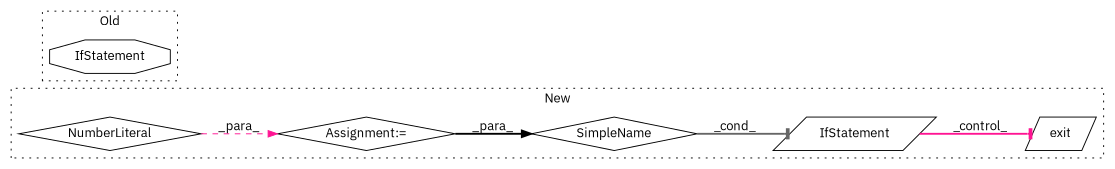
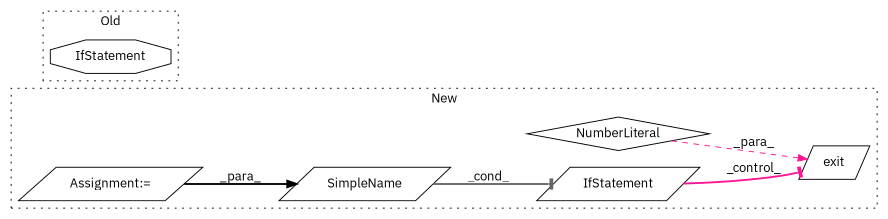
edge "NumberLiteral" -> "Assignment:=": now "NumberLiteral" -> "exit"
node "Assignment:=": shape diamond -> parallelogram
node "SimpleName": shape diamond -> parallelogram
